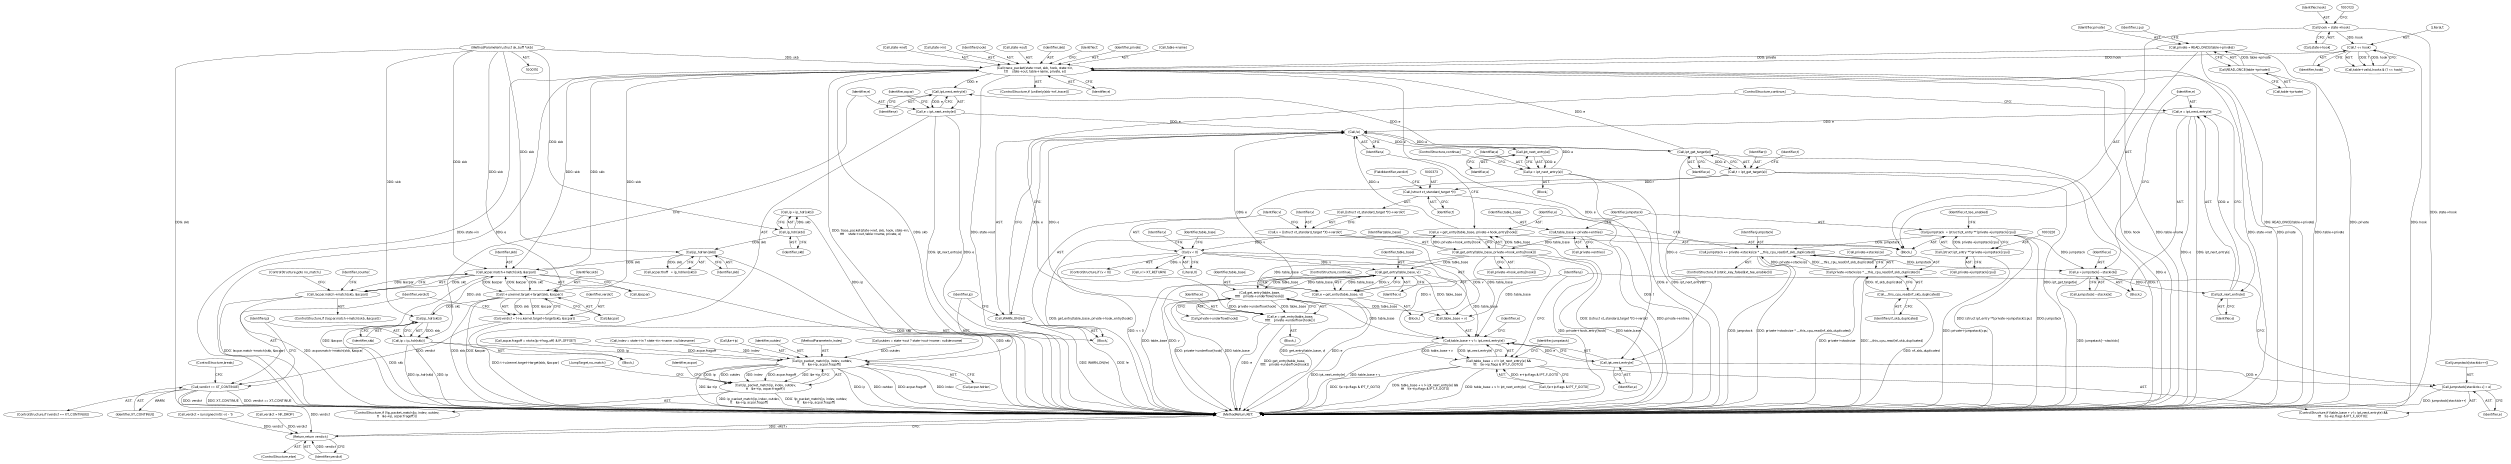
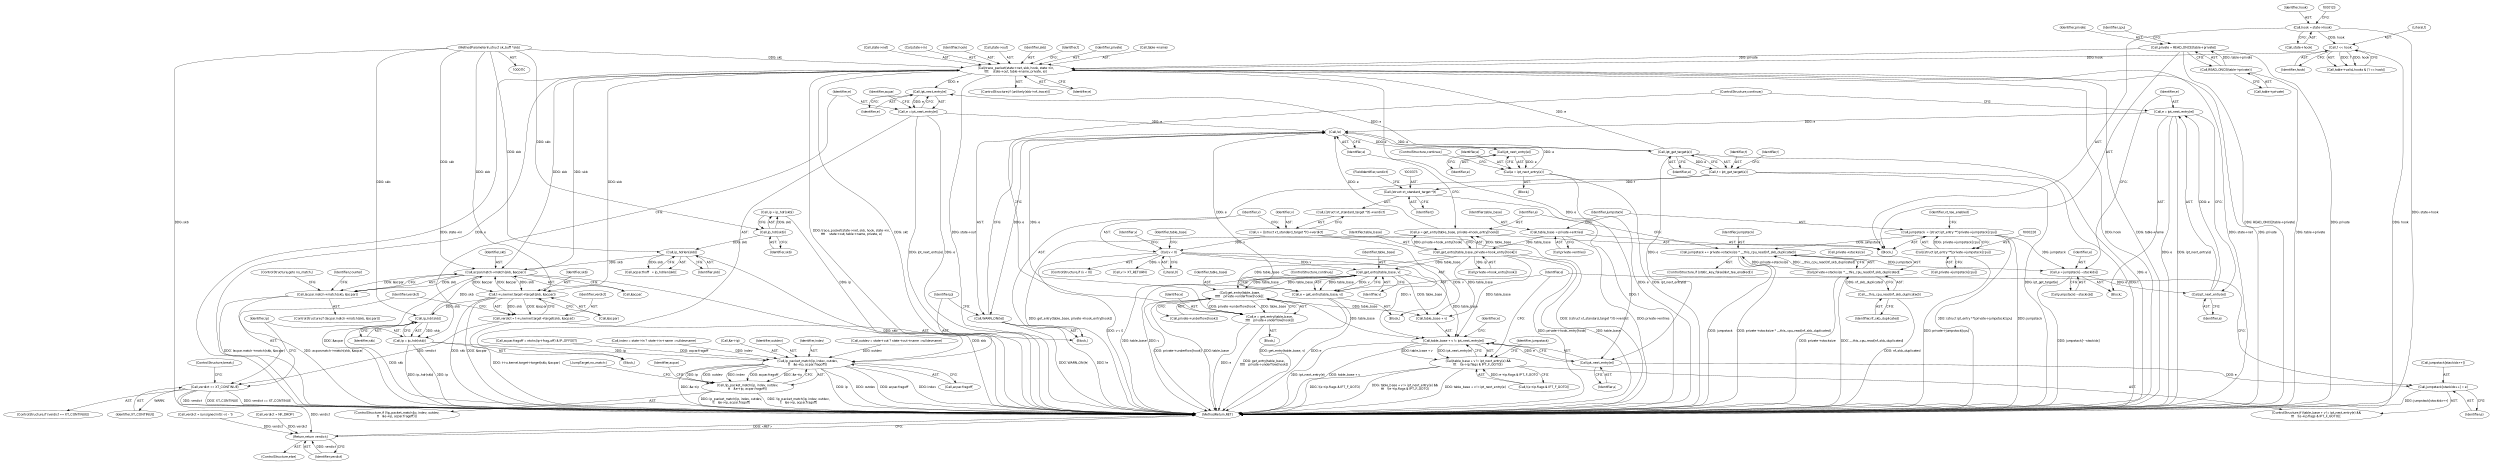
edge "(Call,get_entry(table_base, private->hook_entry[hook]))" -> "(Call,private->hook_entry[hook])": label "CFG: " -> "DDG: ip"
node "(MethodParameterIn,indev)": label "(MethodParameterIn,indev)" -> "(Identifier,indev)"
node "(Call,acpar.hdrlen)": label "(Call,acpar.hdrlen)" -> "(Call,acpar.fragoff)"
